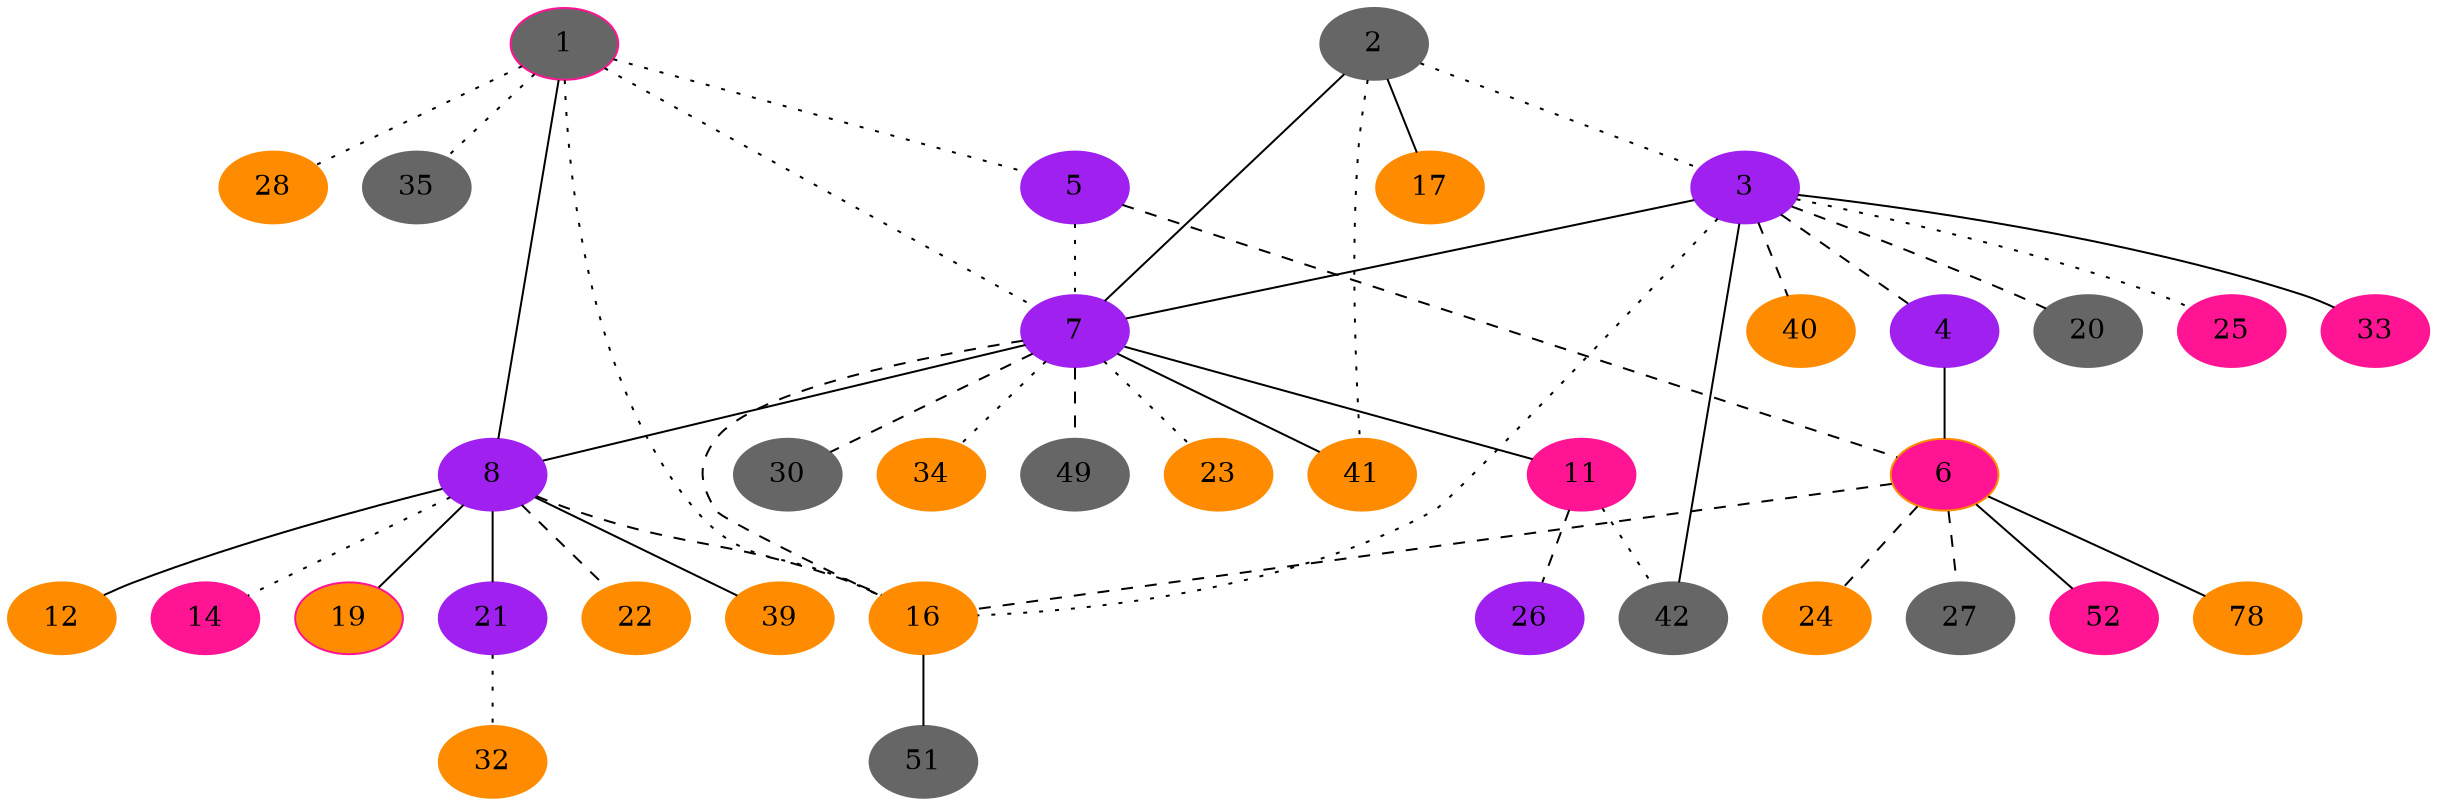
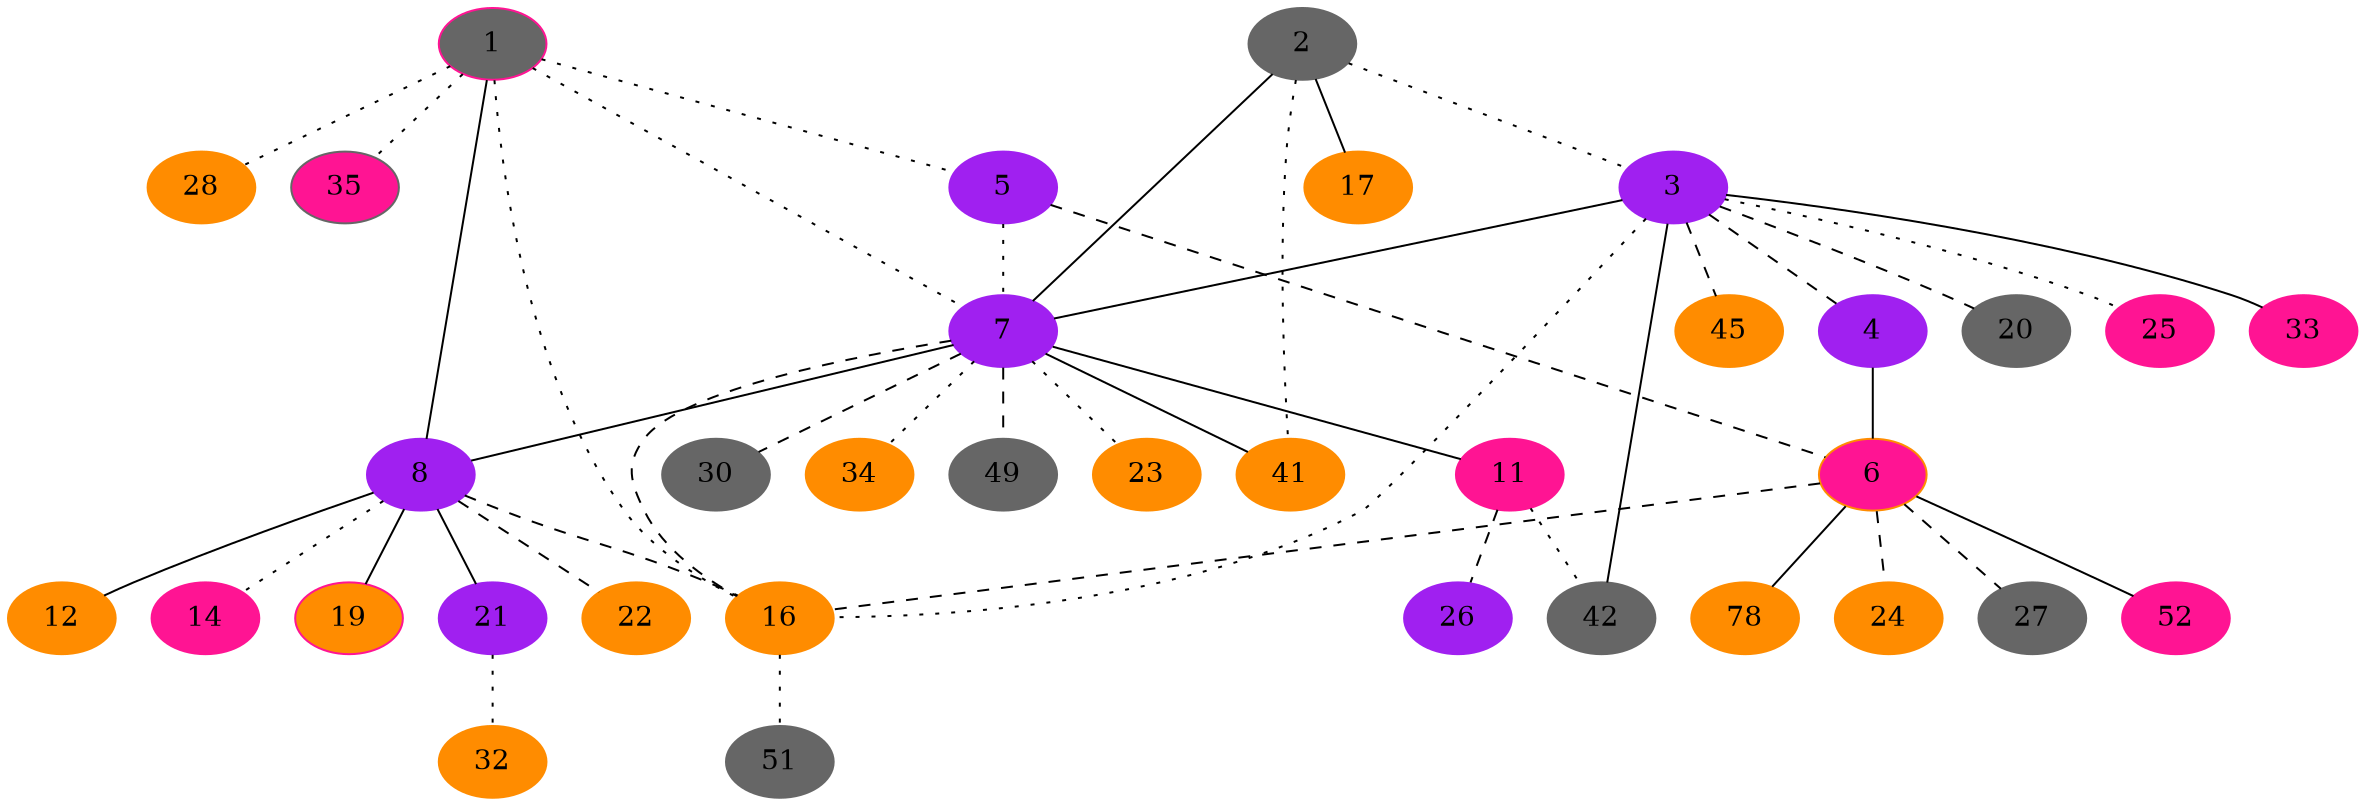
node "35": fillcolor gray40 -> deeppink
node "40": label "40" -> "45"
node "39": removed
edge "16" -- "51": style solid -> dotted
